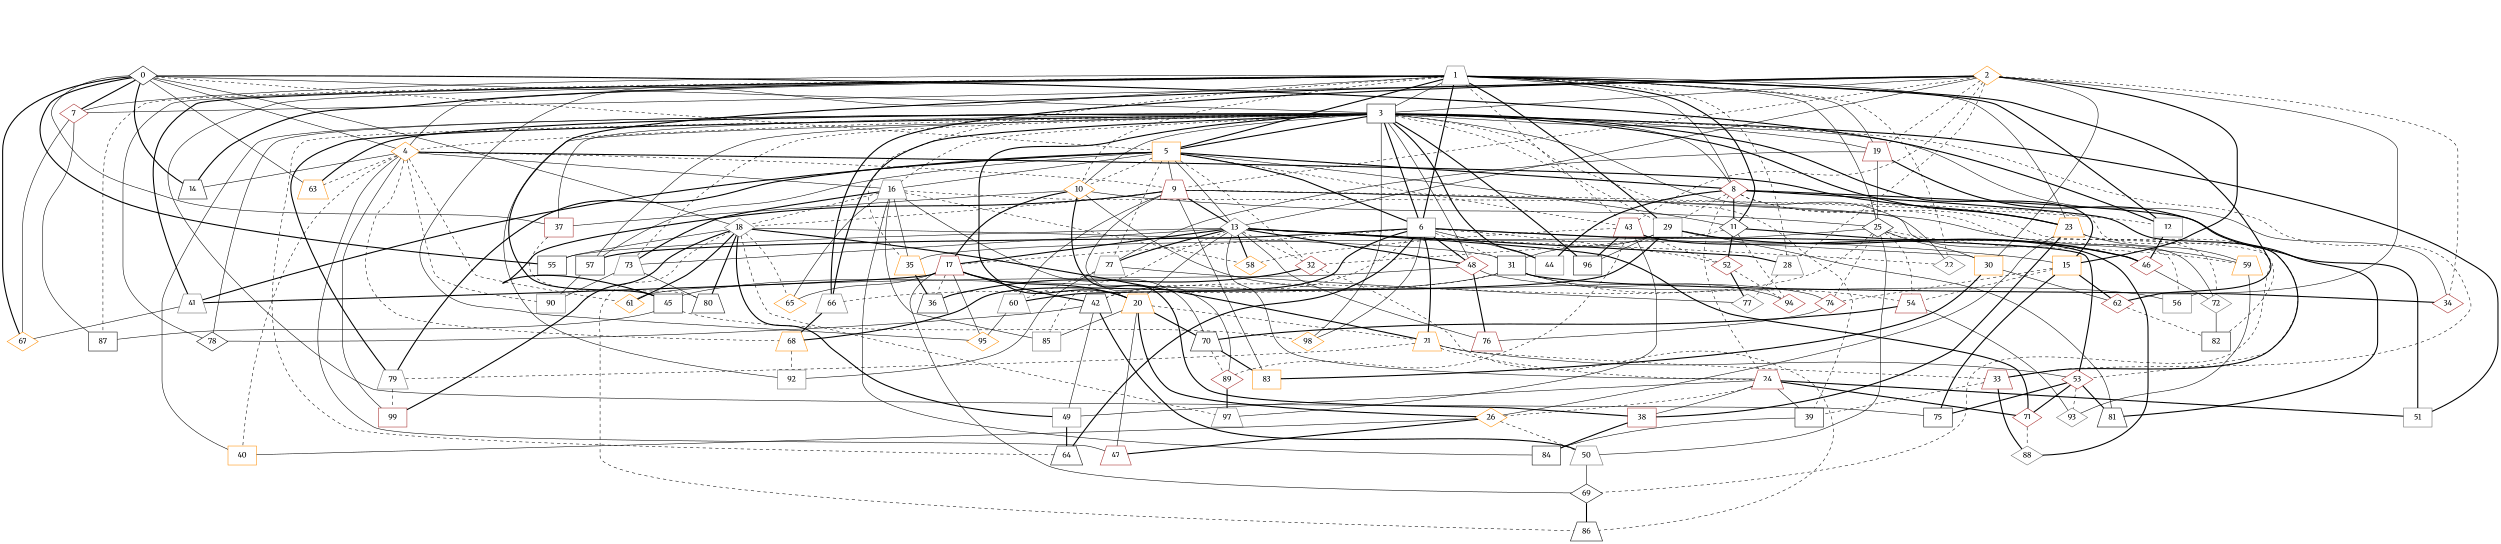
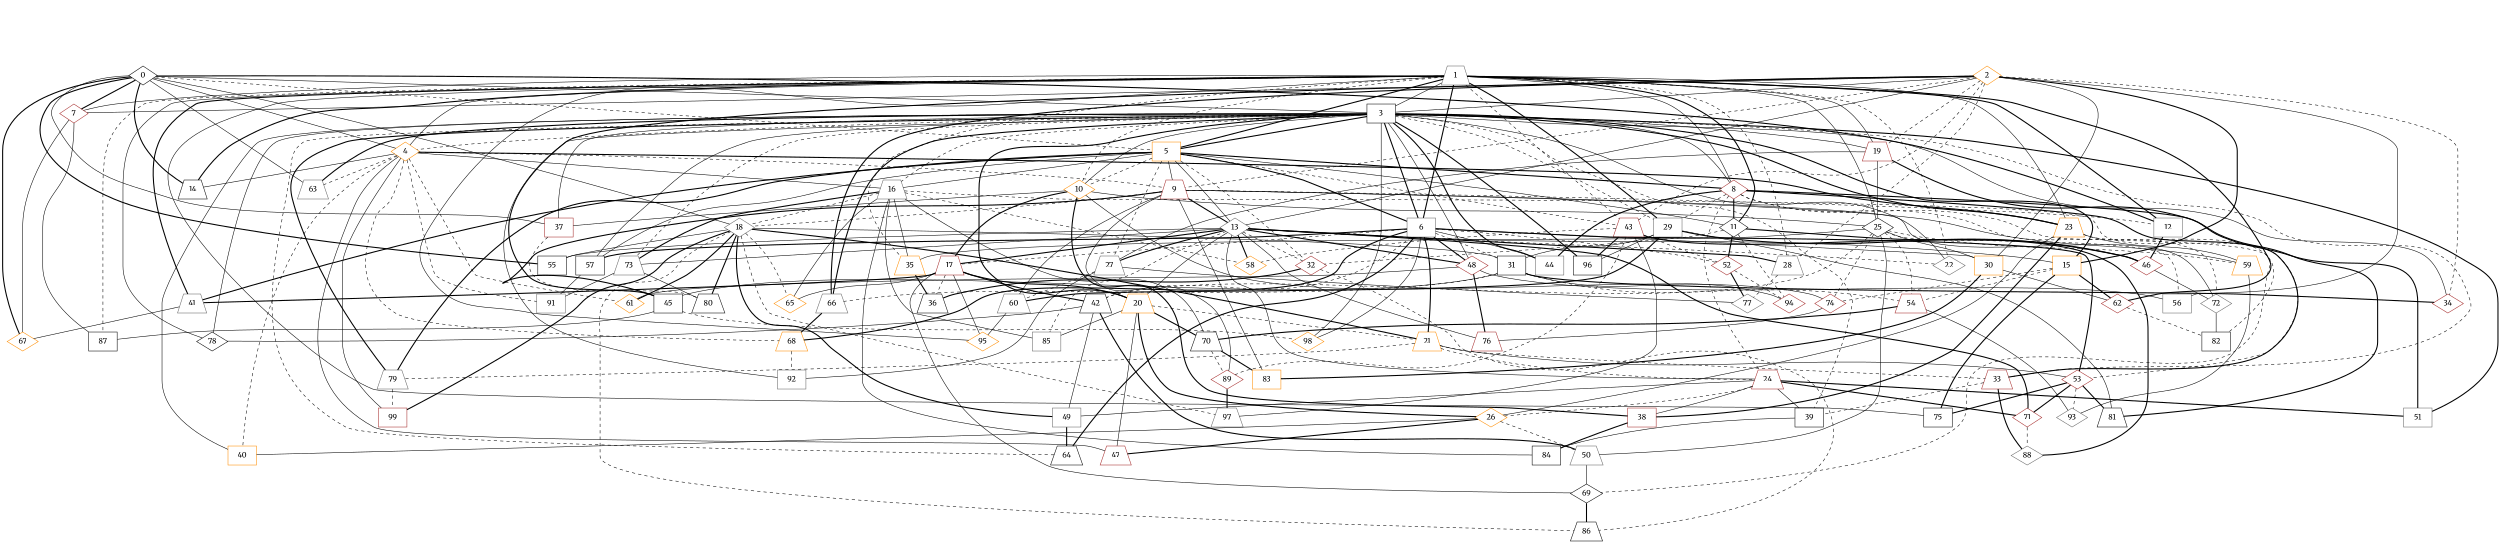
node "63": color darkorange -> gray40
node "90": label "90" -> "91"
